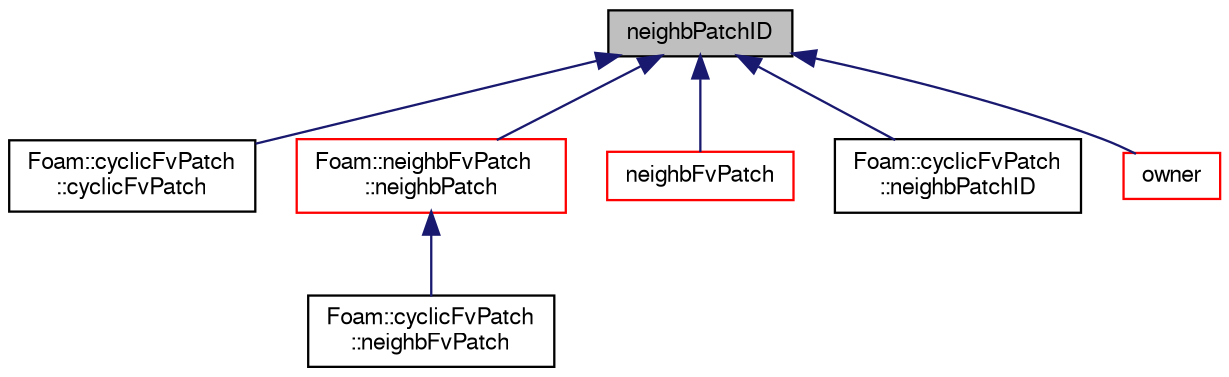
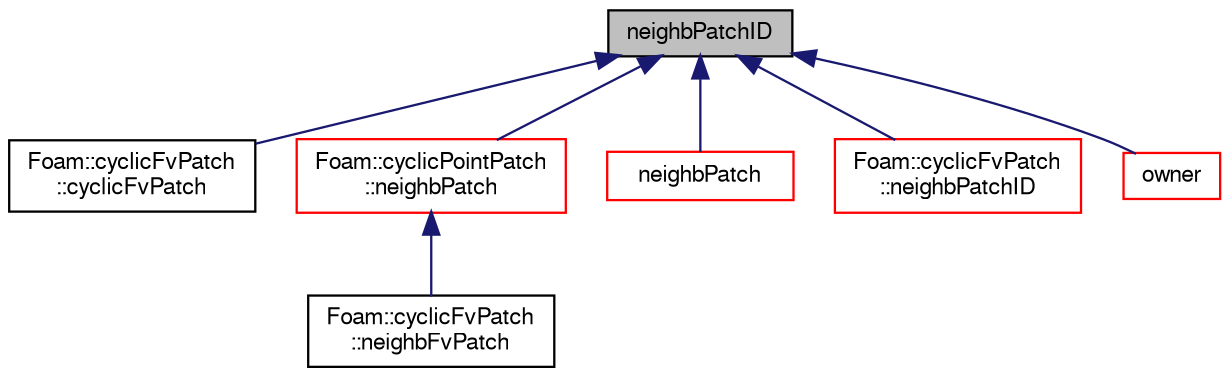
node "Foam::neighbFvPatch ::neighbPatch": label "Foam::neighbFvPatch ::neighbPatch" -> "Foam::cyclicPointPatch ::neighbPatch"
node "neighbFvPatch": label "neighbFvPatch" -> "neighbPatch"
node "Foam::cyclicFvPatch ::neighbPatchID": color black -> red
